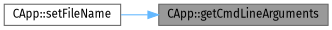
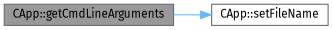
edge "CApp::setFileName" -> "CApp::getCmdLineArguments": reversed
